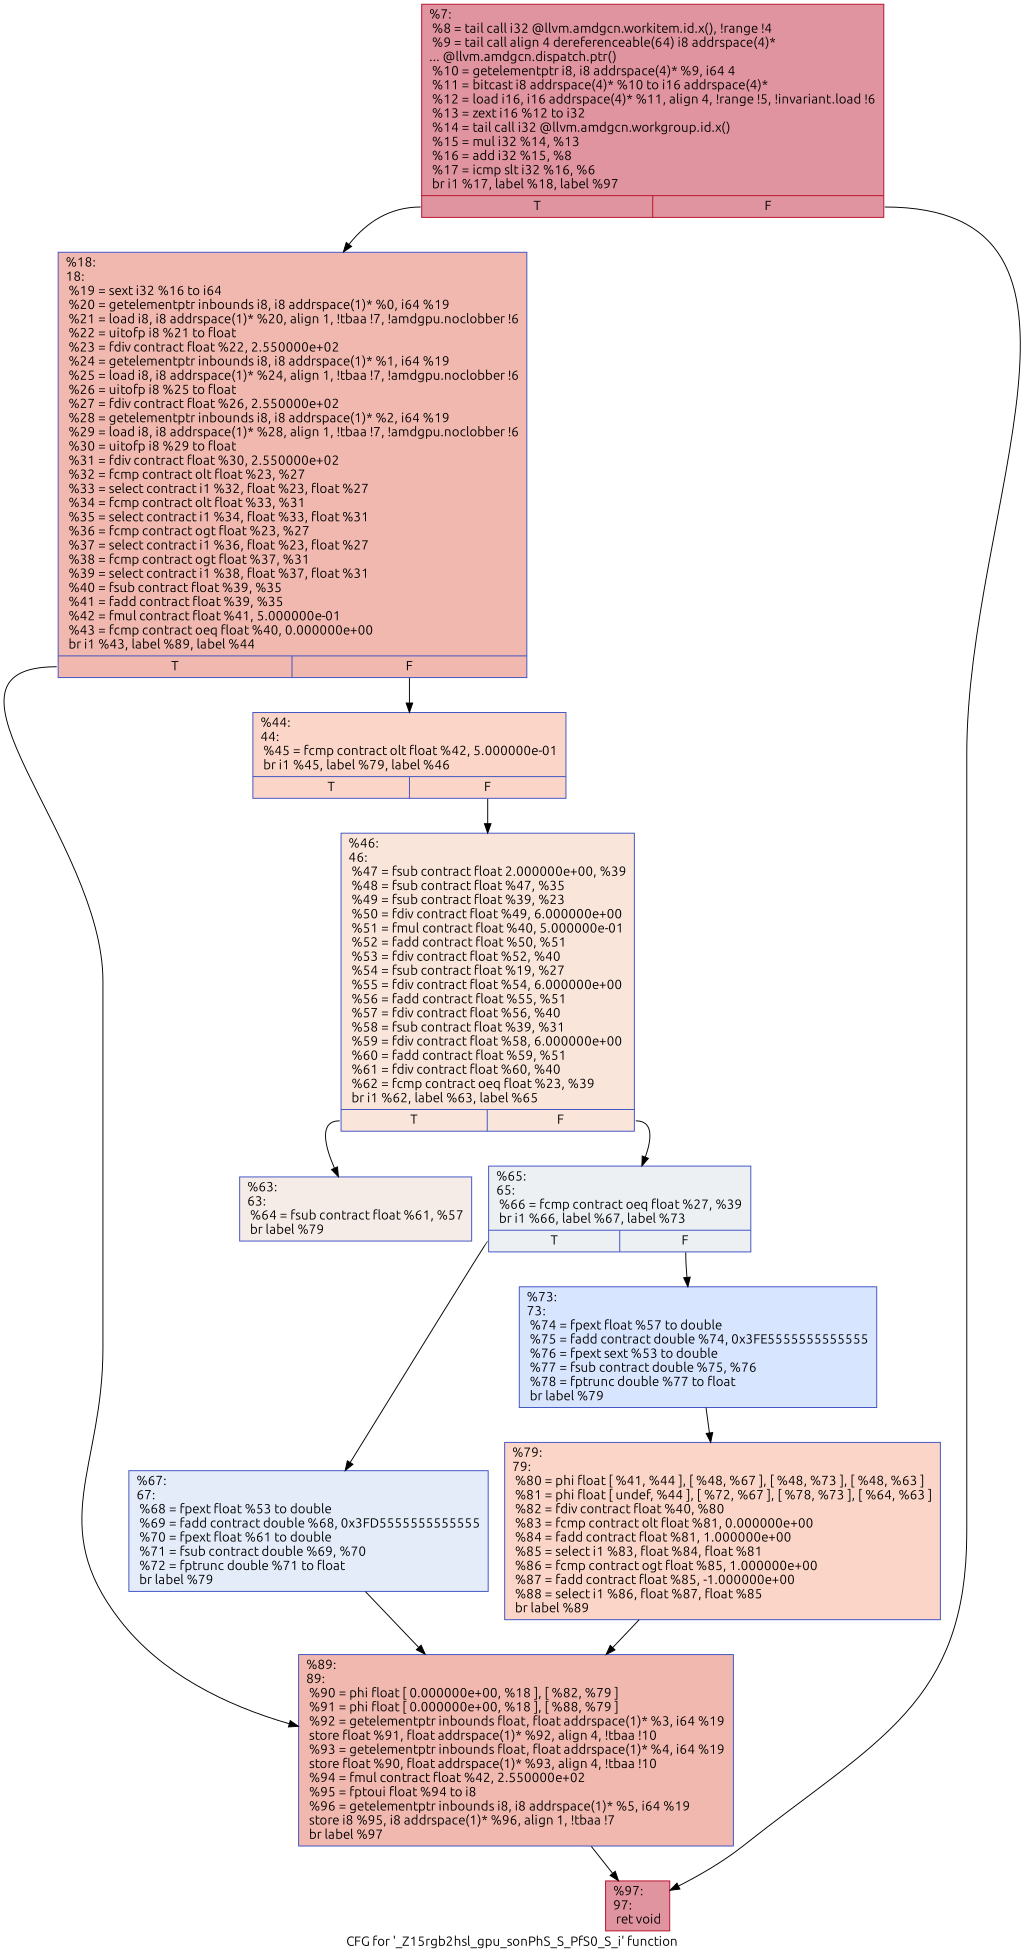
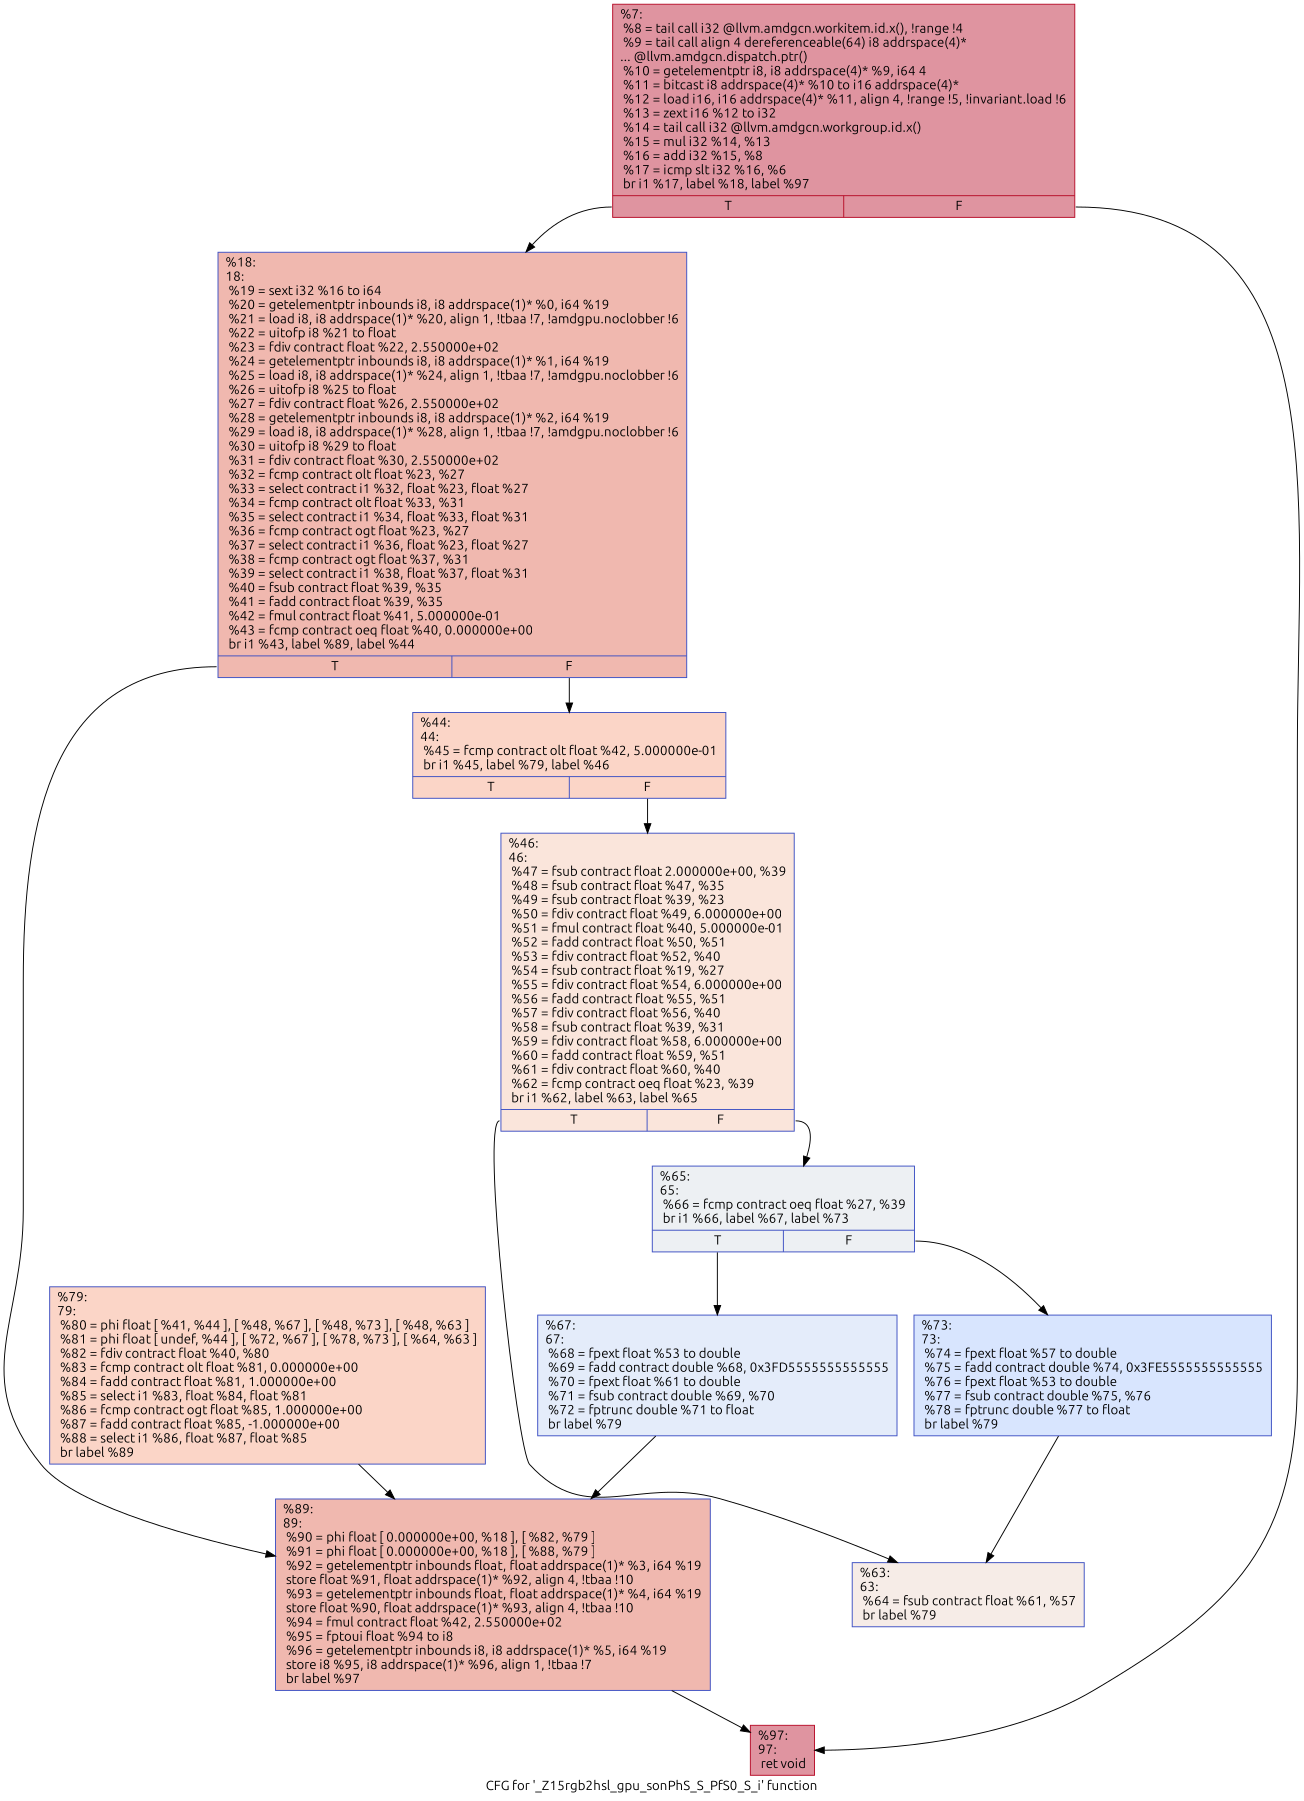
node "%73:": text "%76 = fpext sext %53 to double" -> "%76 = fpext float %53 to double"
edge "%73:" -> "%79:": now "%73:" -> "%63:"
